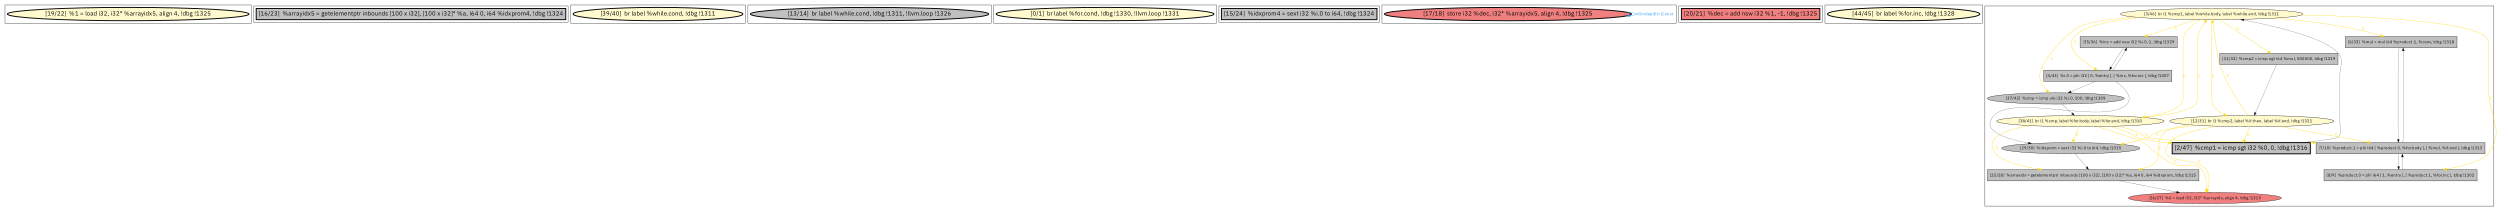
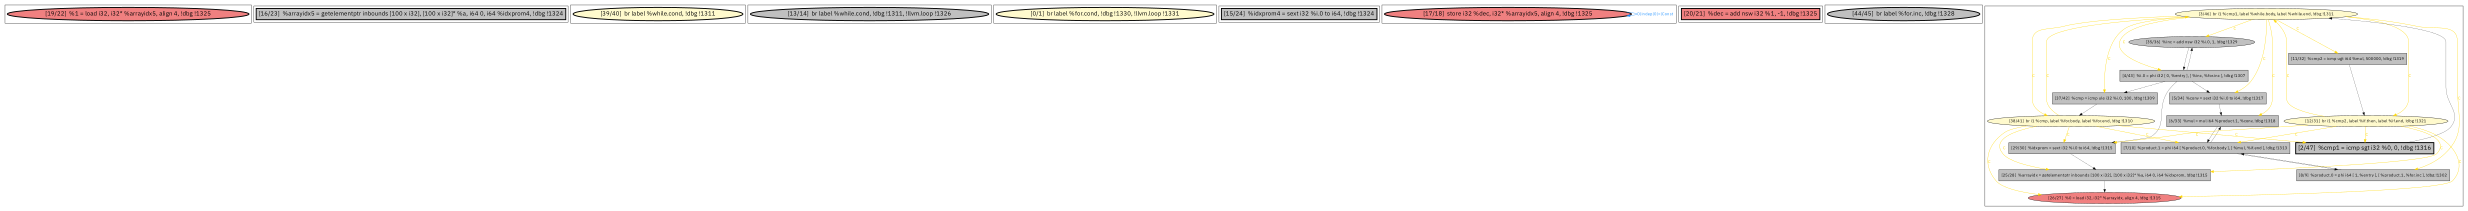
node "[19/22]  %1 = load i32, i32* %arrayidx5, align 4, !dbg !1325": fillcolor lemonchiffon -> lightcoral
node "[44/45]  br label %for.inc, !dbg !1328": fillcolor lemonchiffon -> grey
node "[35/36]  %inc = add nsw i32 %i.0, 1, !dbg !1329": shape box -> ellipse
node "[37/42]  %cmp = icmp ule i32 %i.0, 100, !dbg !1309": shape ellipse -> box
node "[5/34]  %conv = sext i32 %i.0 to i64, !dbg !1317": added
node "[29/30]  %idxprom = sext i32 %i.0 to i64, !dbg !1315": shape ellipse -> box
